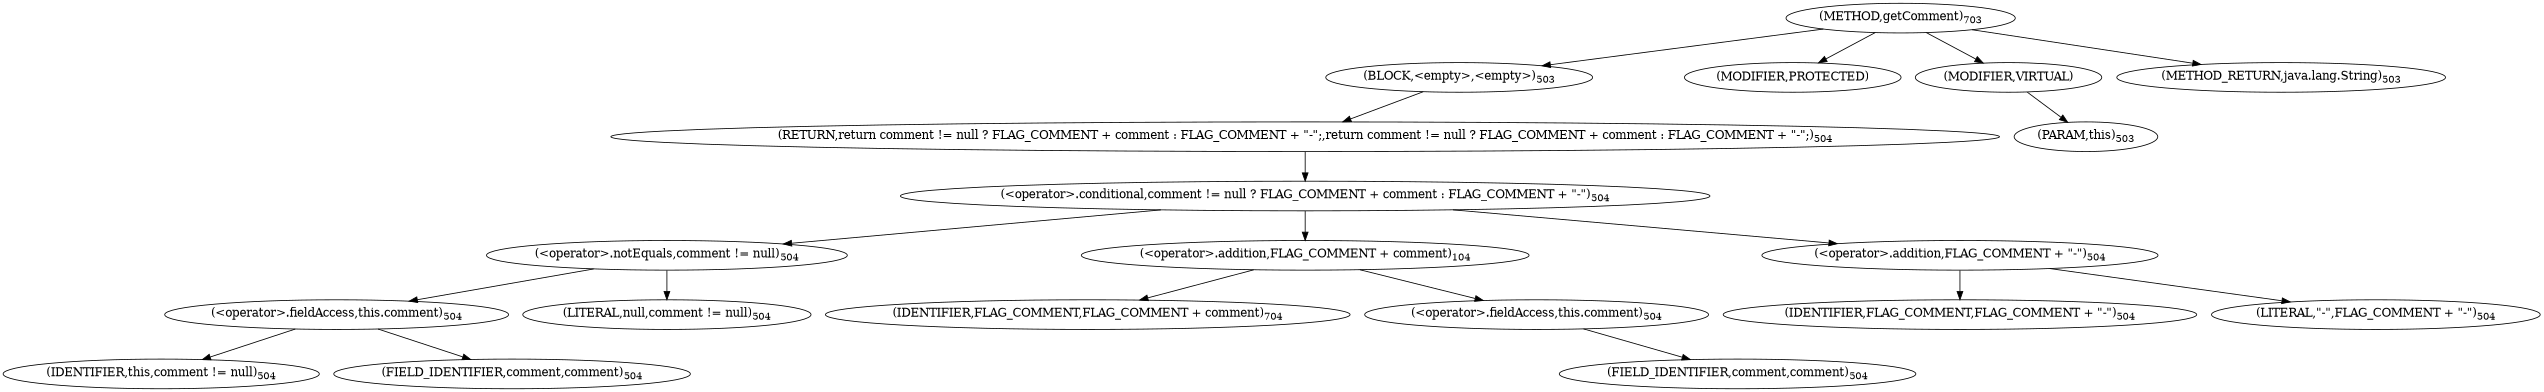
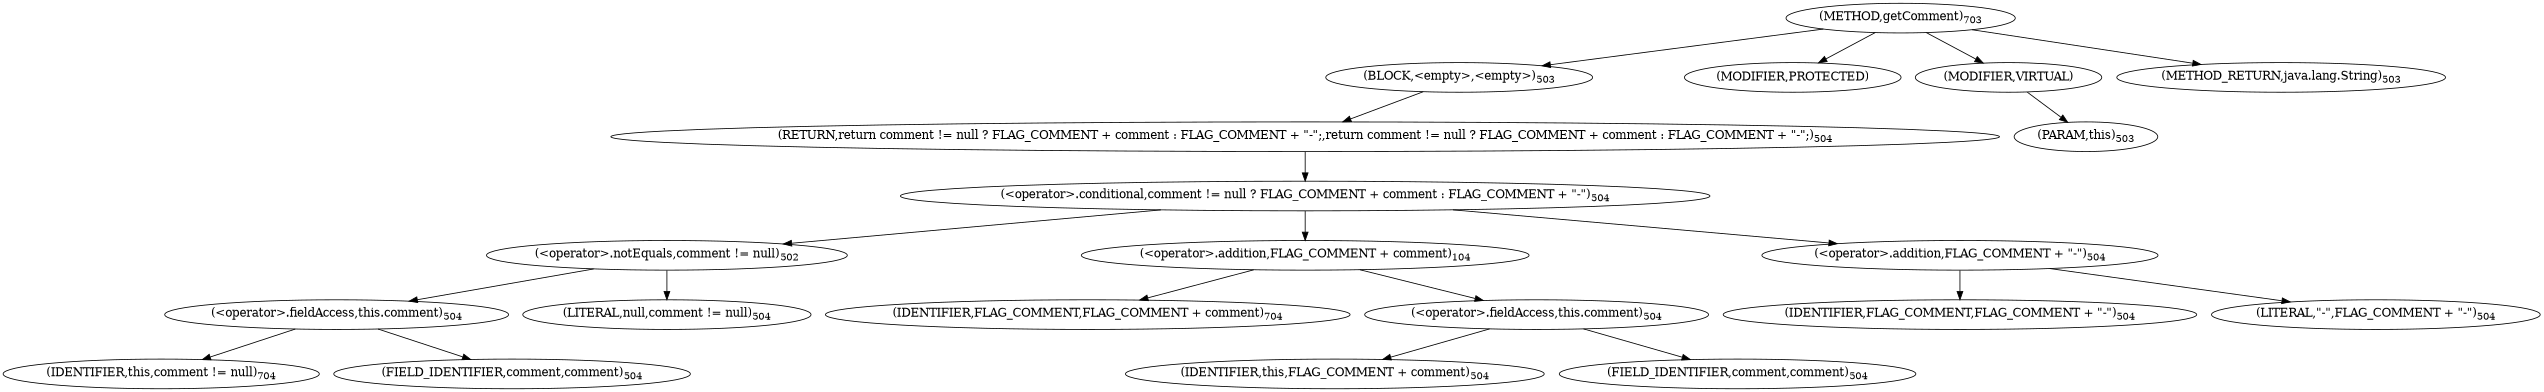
node "(<operator>.notEquals,comment != null)": text "504" -> "502"
node "(IDENTIFIER,this,comment != null)": text "504" -> "704"
node "(IDENTIFIER,this,FLAG_COMMENT + comment)": added
